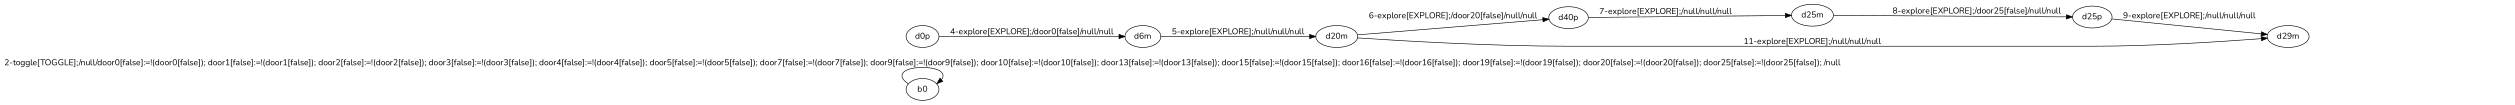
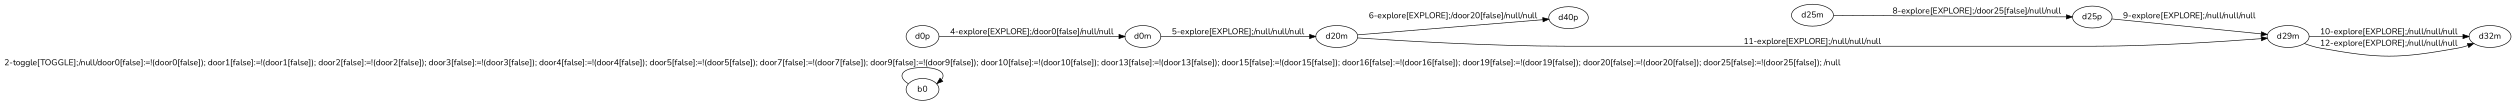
edge "d40p" -> "d25m": removed, label "7-explore[EXPLORE];/null/null/null"
node "d6m": label "d6m" -> "d0m"
node "d32m": added
